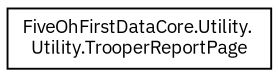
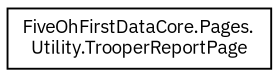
node "FiveOhFirstDataCore.Utility. Utility.TrooperReportPage": label "FiveOhFirstDataCore.Utility. Utility.TrooperReportPage" -> "FiveOhFirstDataCore.Pages. Utility.TrooperReportPage"
